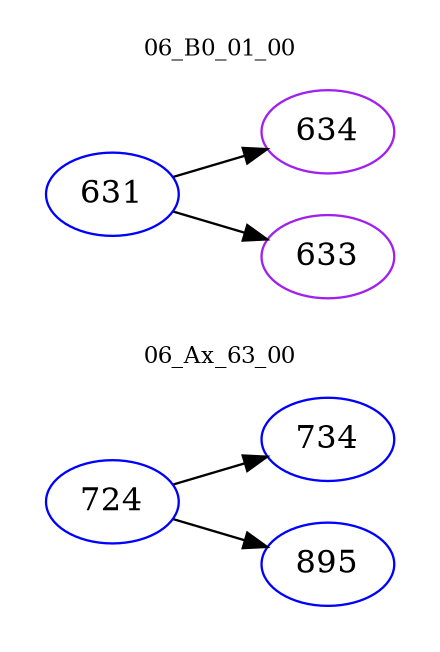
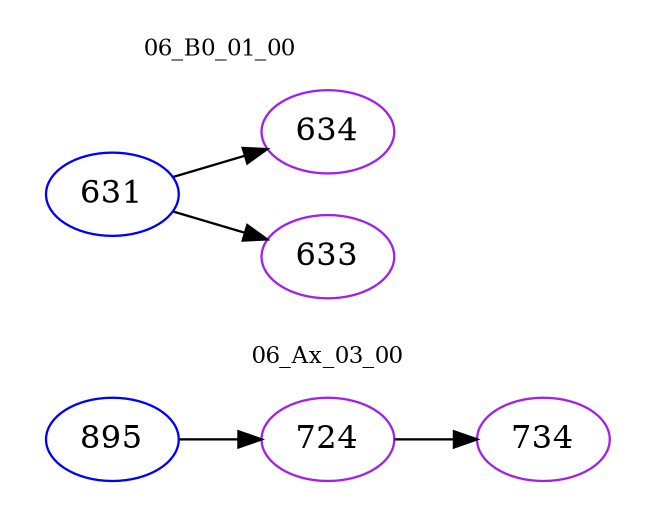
cluster "06_Ax_63_00": label "06_Ax_63_00" -> "06_Ax_03_00"
node "734": color blue -> purple
node "724": color blue -> purple
edge "724" -> "895": reversed
